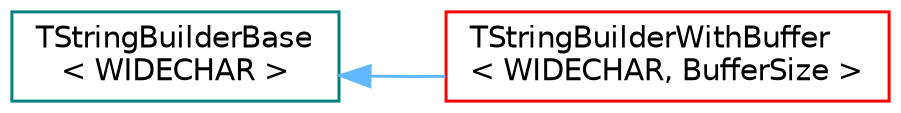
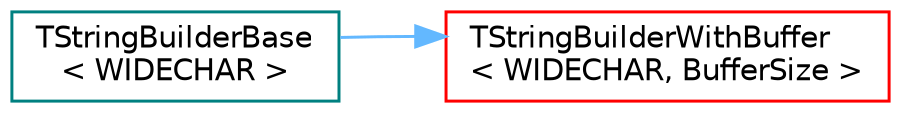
edge "TStringBuilderWithBuffer < WIDECHAR, BufferSize >" -> "TStringBuilderBase < WIDECHAR >": reversed
